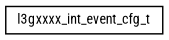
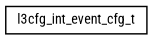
node "l3gxxxx_int_event_cfg_t": label "l3gxxxx_int_event_cfg_t" -> "l3cfg_int_event_cfg_t"
